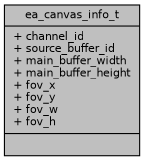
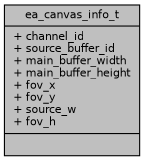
node "ea_canvas_info_t": text "+ fov_w" -> "+ source_w"
